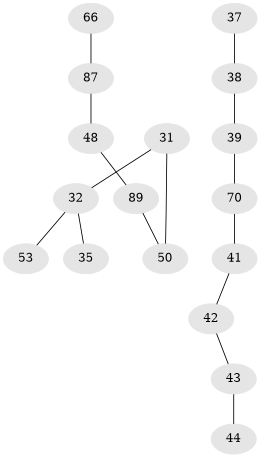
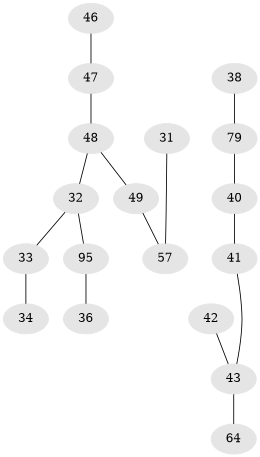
node "66": label "66" -> "46"
node "37": removed
node "87": label "87" -> "47"
node "39": label "39" -> "79"
edge "31" -- "32": now "48" -- "32"
node "89": label "89" -> "49"
node "70": label "70" -> "40"
node "53": label "53" -> "33"
node "35": label "35" -> "95"
node "50": label "50" -> "57"
edge "41" -- "42": now "41" -- "43"
node "34": added
node "36": added
node "44": label "44" -> "64"
